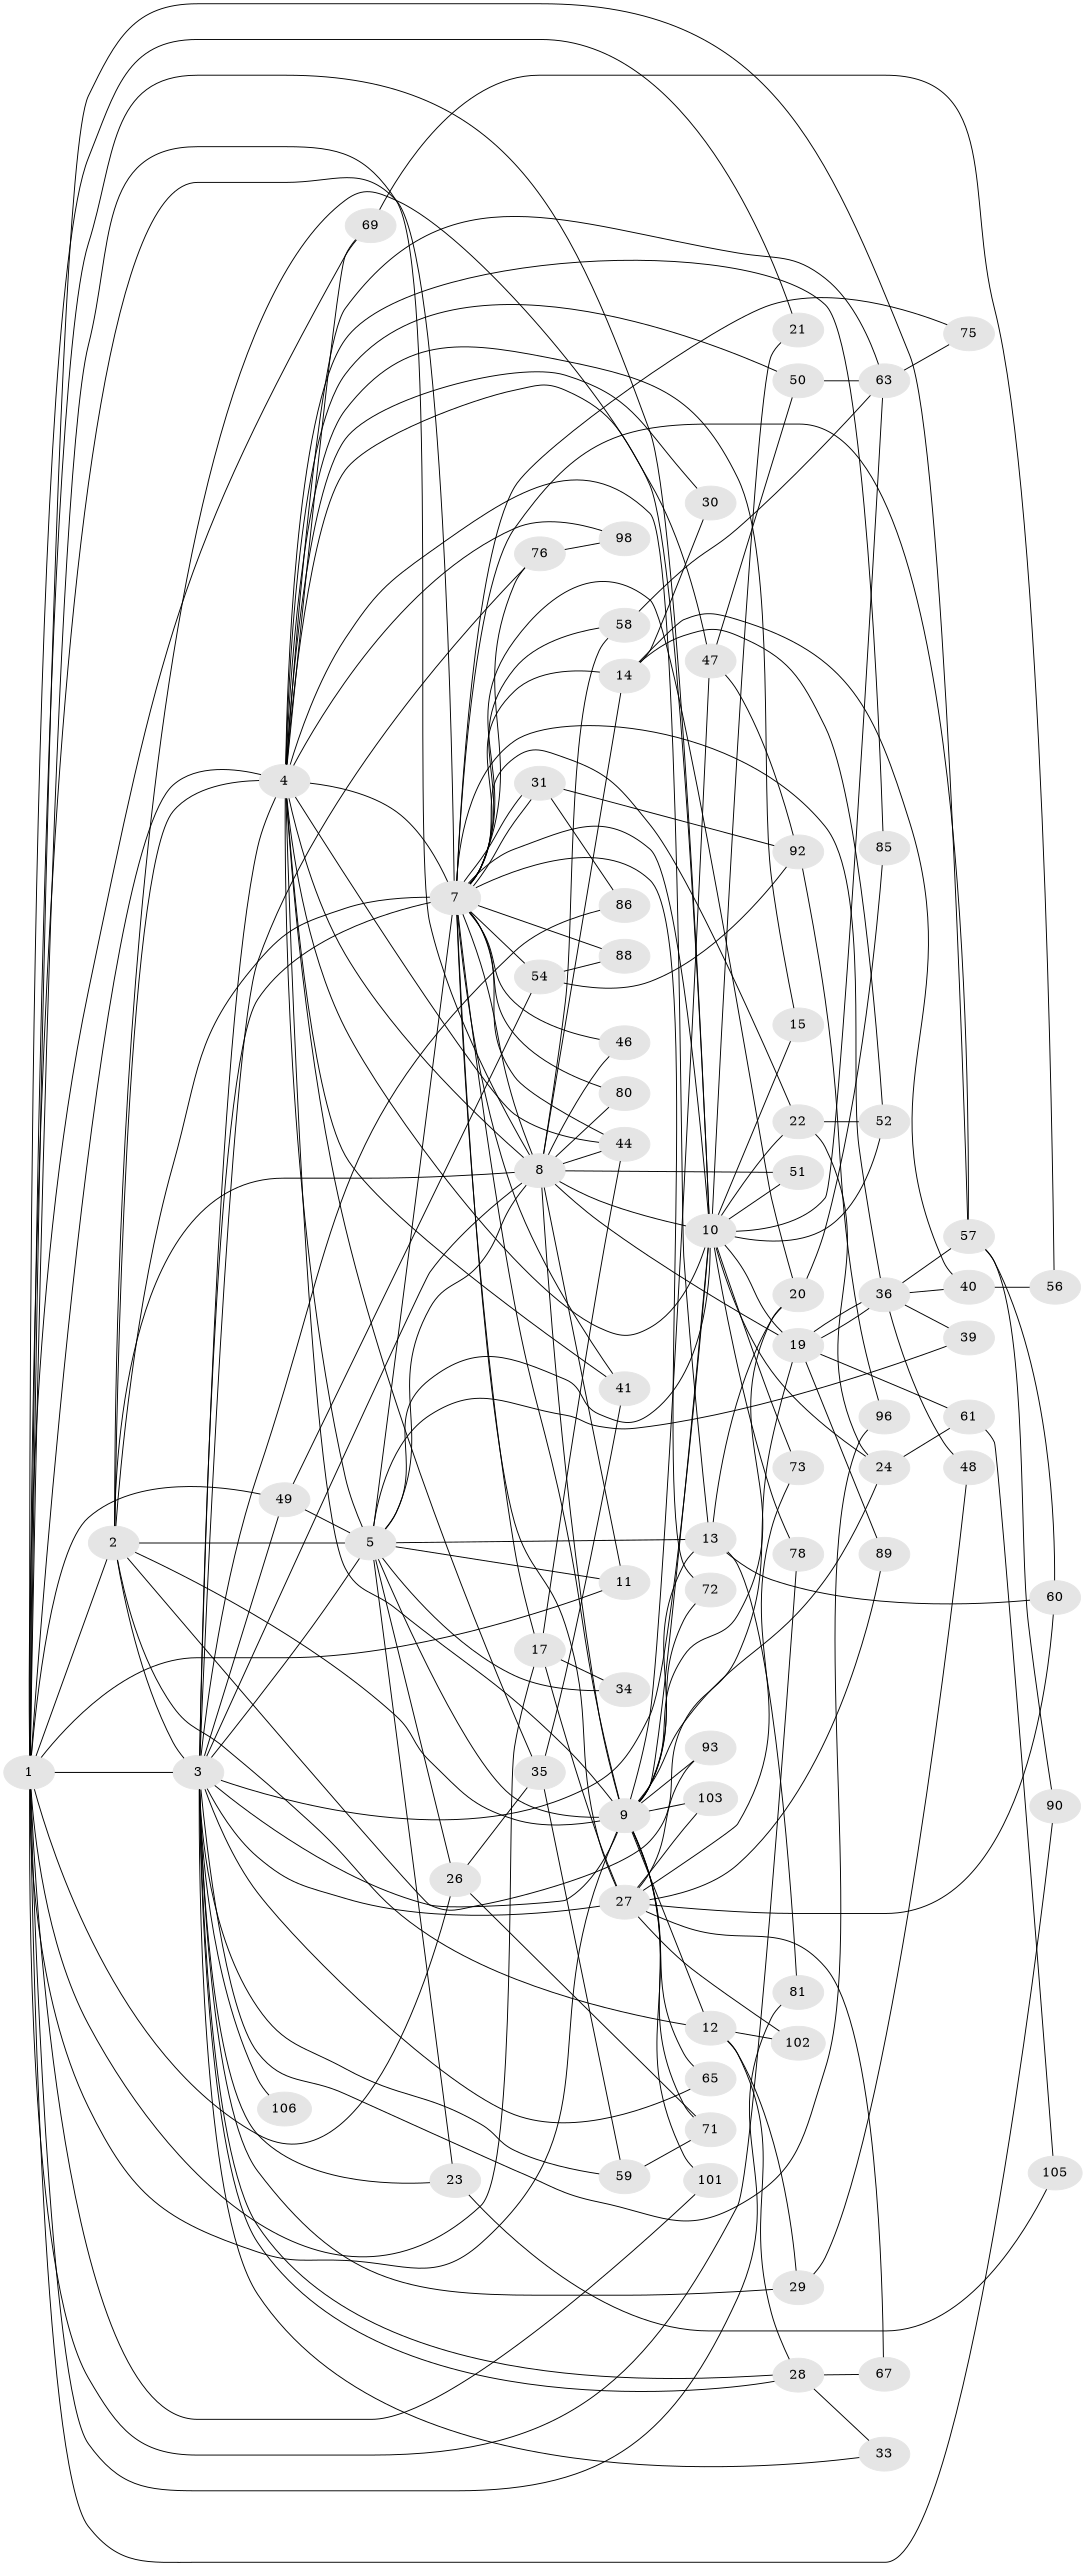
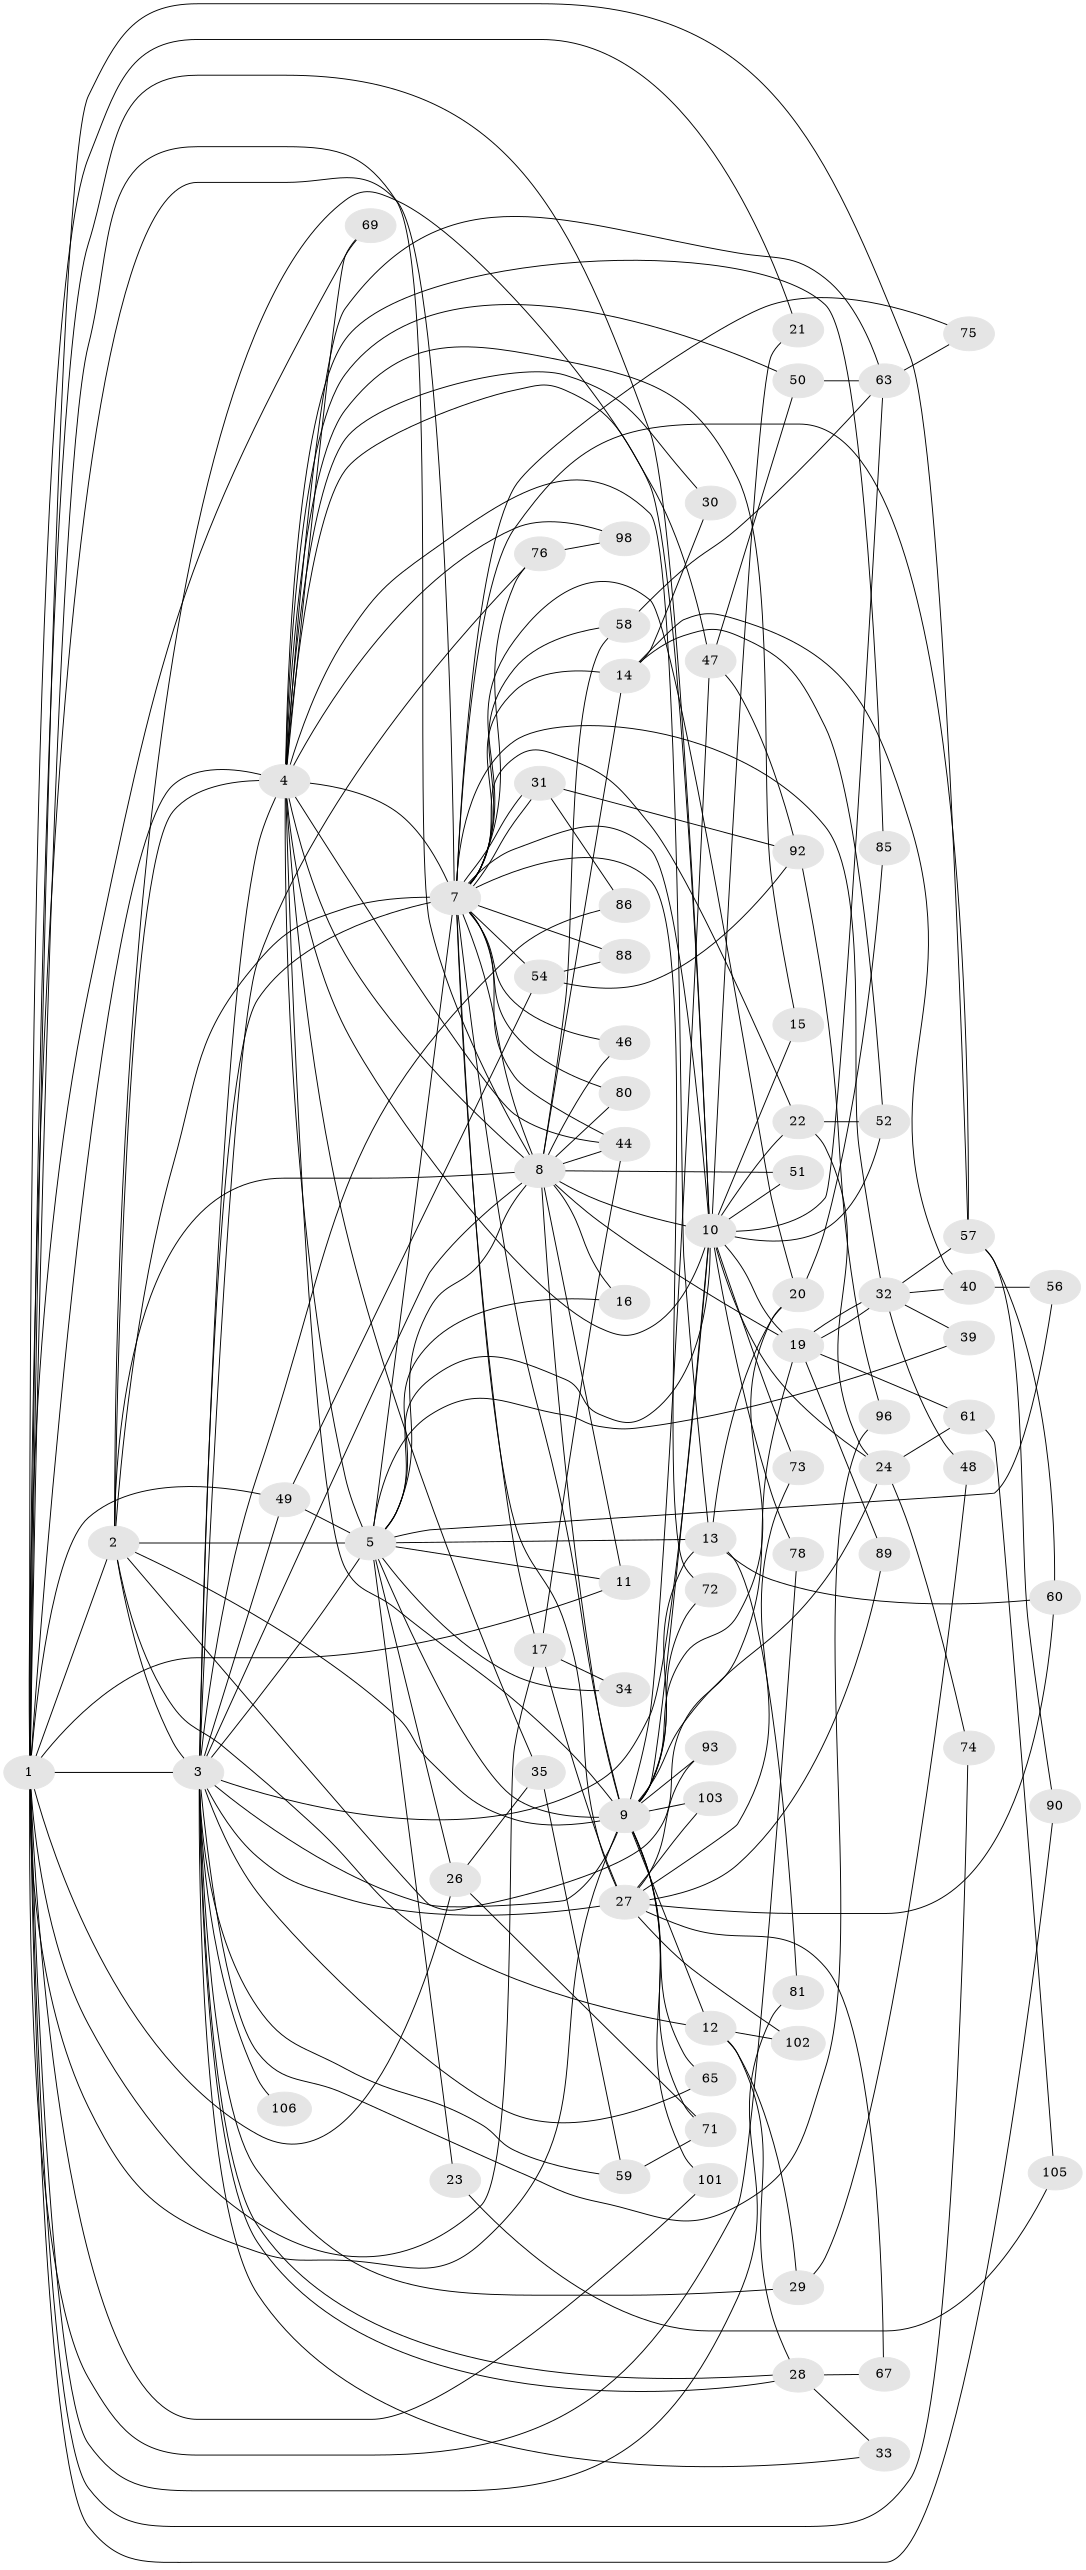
edge "69" -- "56": now "5" -- "56"
node "36": label "36" -> "32"
node "16": added
node "41": removed
node "74": added
edge "3" -- "23": removed
